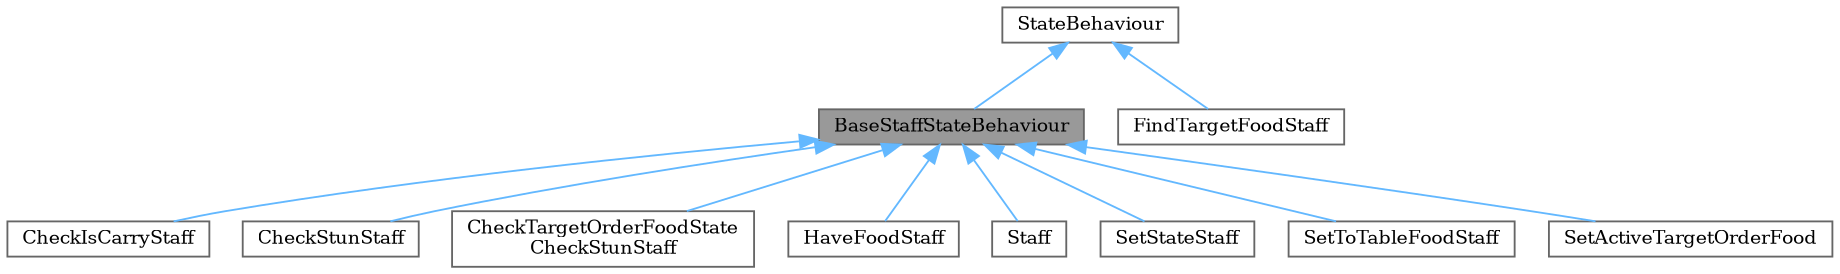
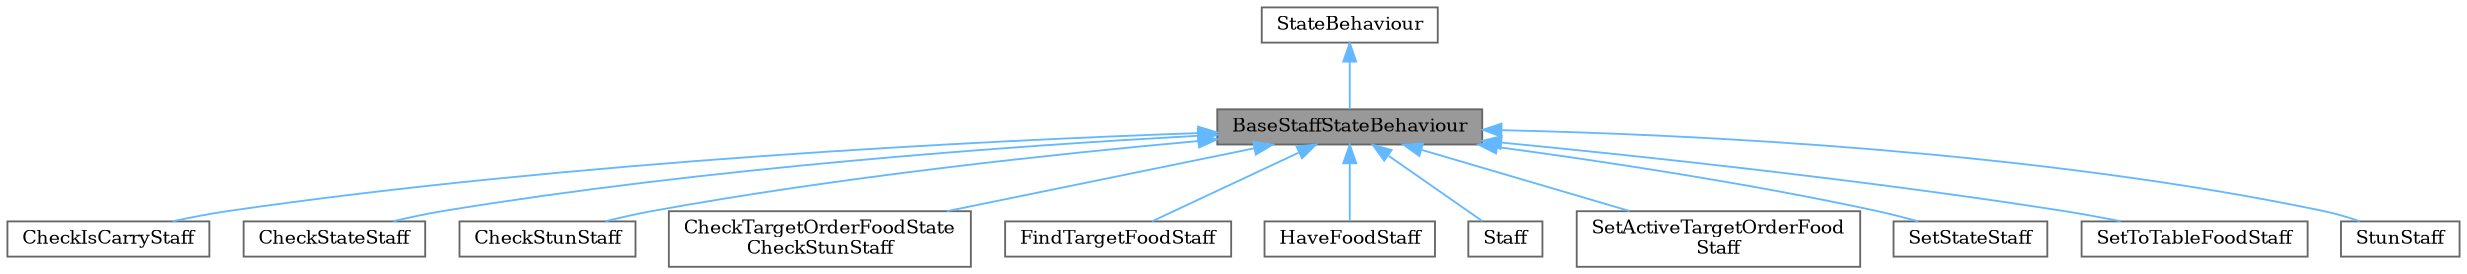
edge "FindTargetFoodStaff" -> "StateBehaviour": now "FindTargetFoodStaff" -> "BaseStaffStateBehaviour"
node "CheckStateStaff": added
node "SetActiveTargetOrderFood": label "SetActiveTargetOrderFood" -> "StunStaff"
node "SetActiveTargetOrderFood Staff": added
